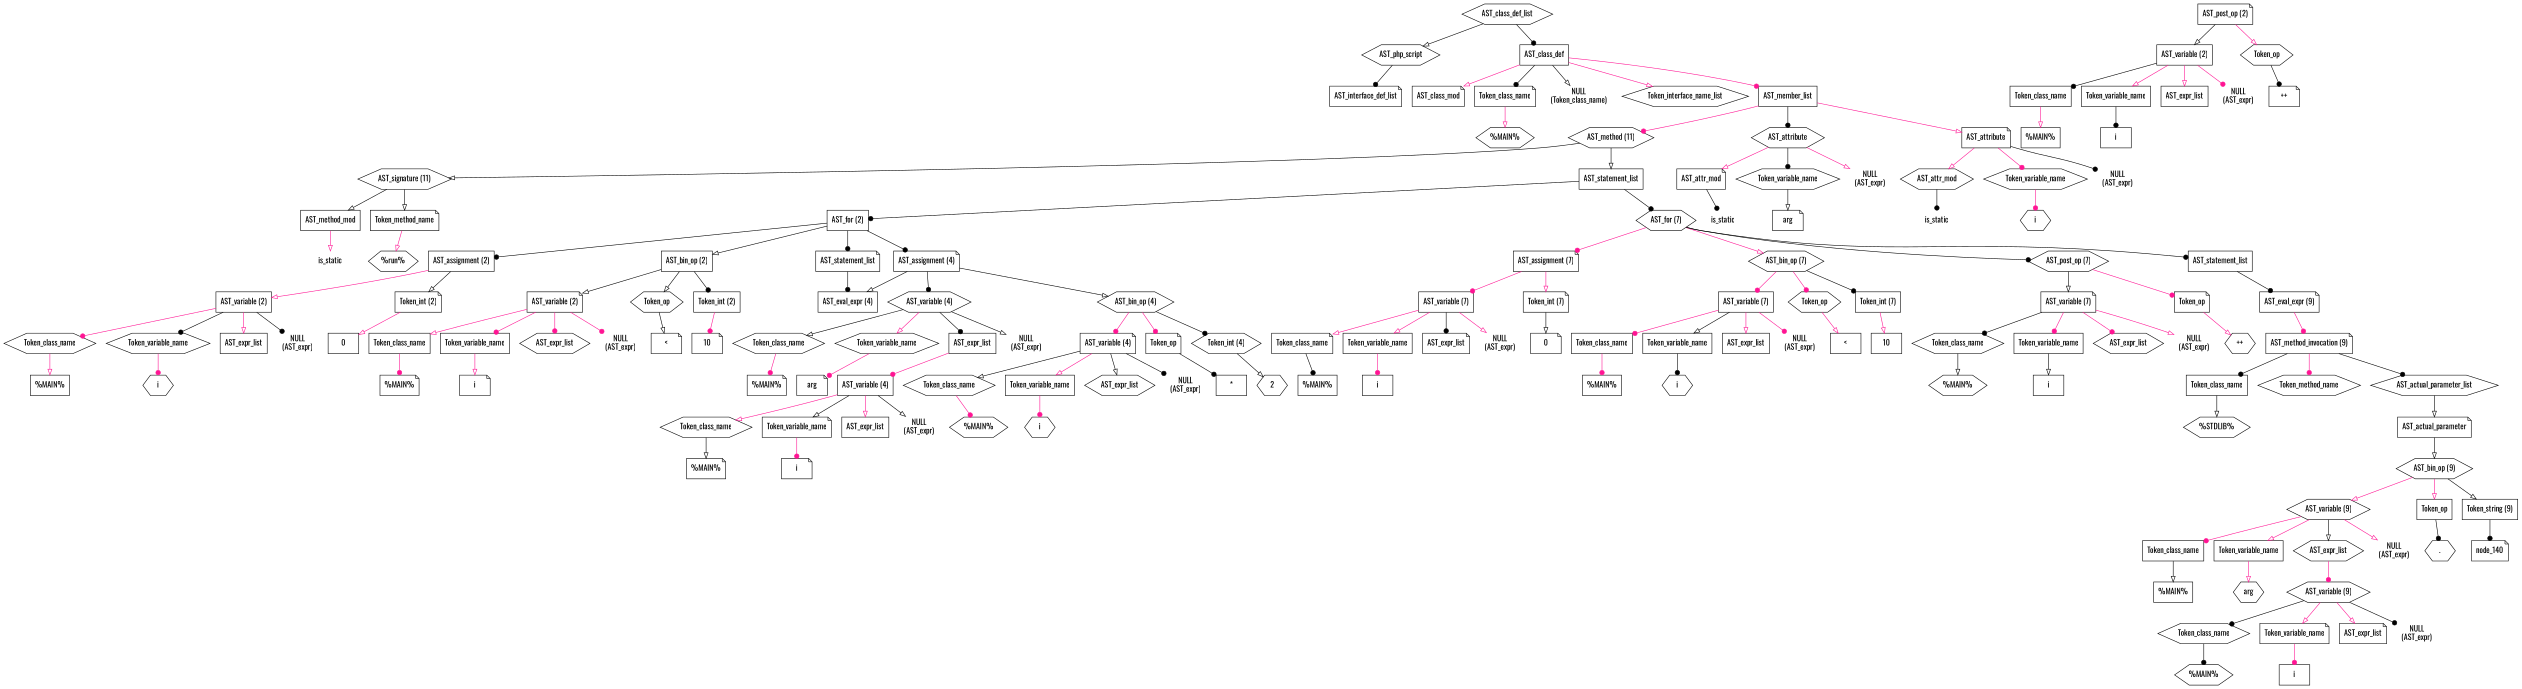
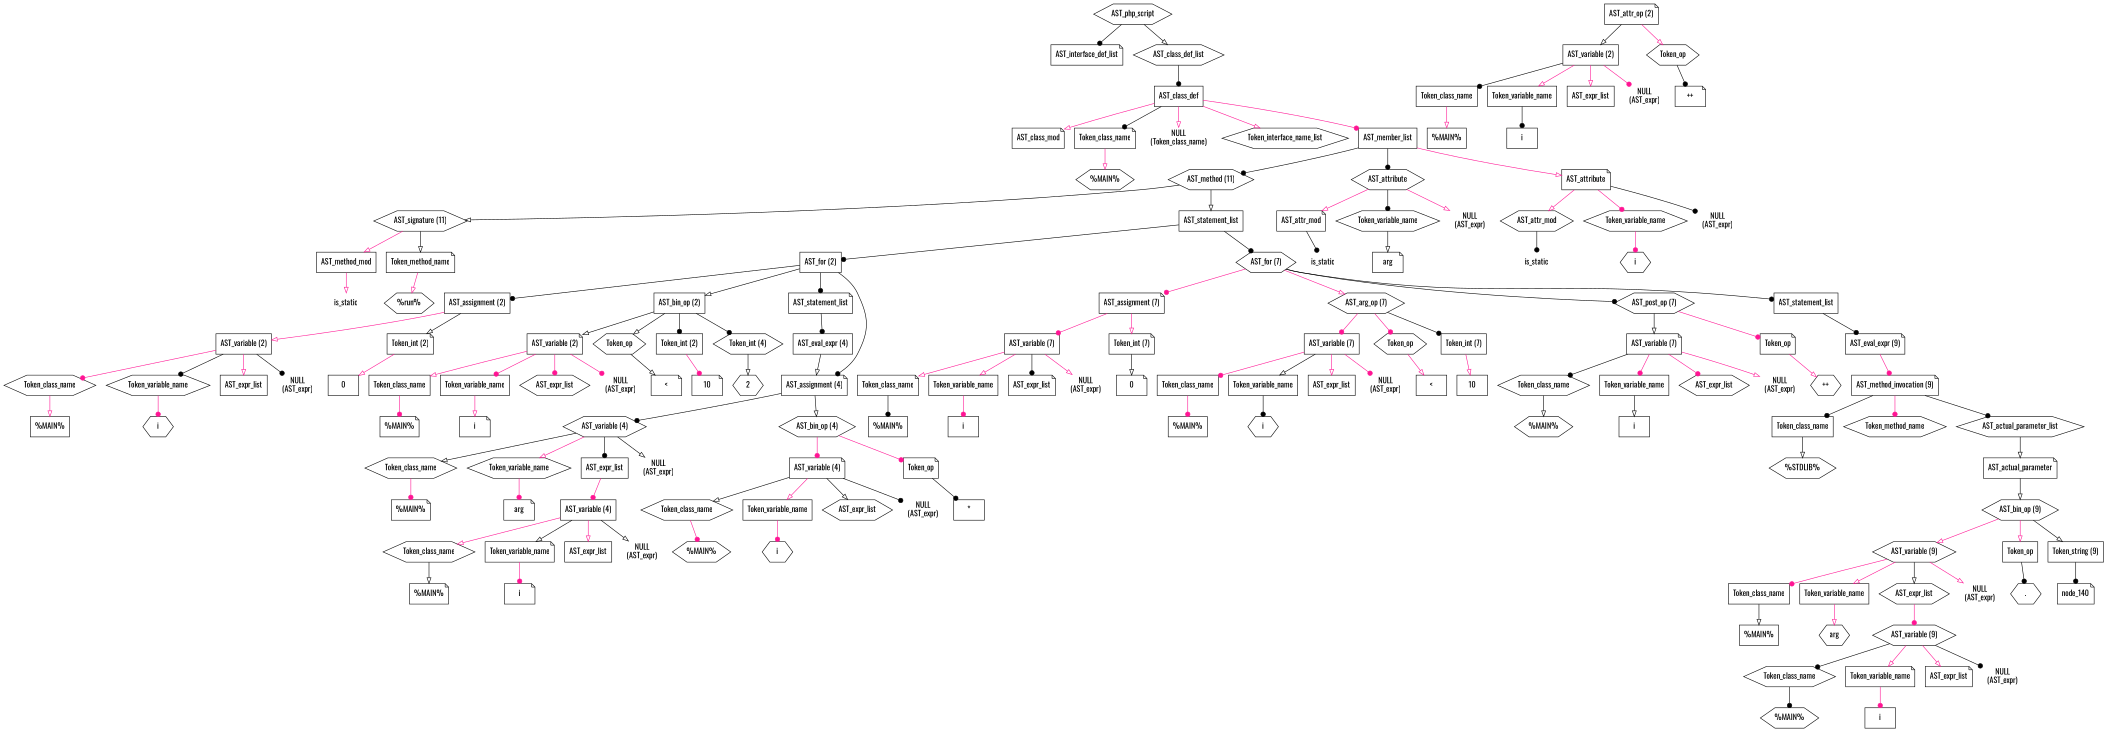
node "AST_post_op (2)": label "AST_post_op (2)" -> "AST_attr_op (2)"
edge "AST_class_def_list" -> "AST_php_script": reversed
edge "AST_class_def" -> "NULL (Token_class_name)": color black -> deeppink
edge "AST_member_list" -> "AST_method (11)": color deeppink -> black
edge "AST_signature (11)" -> "AST_method_mod": color black -> deeppink
node "AST_bin_op (7)": label "AST_bin_op (7)" -> "AST_arg_op (7)"
edge "AST_assignment (4)" -> "AST_eval_expr (4)": reversed
edge "AST_bin_op (4)" -> "Token_int (4)": now "AST_bin_op (2)" -> "Token_int (4)"
